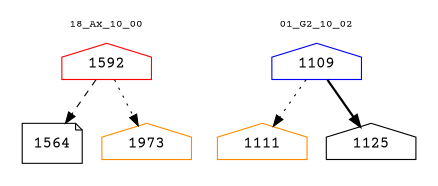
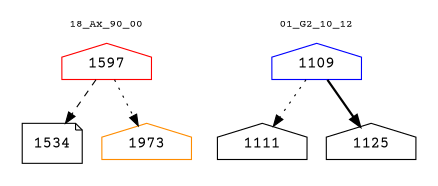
cluster "18_Ax_10_00": label "18_Ax_10_00" -> "18_Ax_90_00"
cluster "01_G2_10_02": label "01_G2_10_02" -> "01_G2_10_12"
node "1592": label "1592" -> "1597"
node "1564": label "1564" -> "1534"
node "1111": color darkorange -> black
